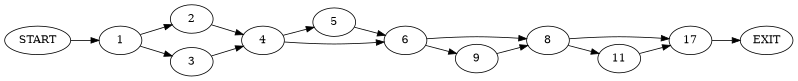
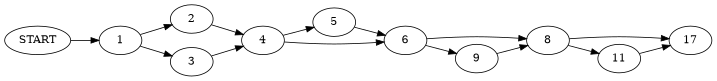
node "EXIT": removed
